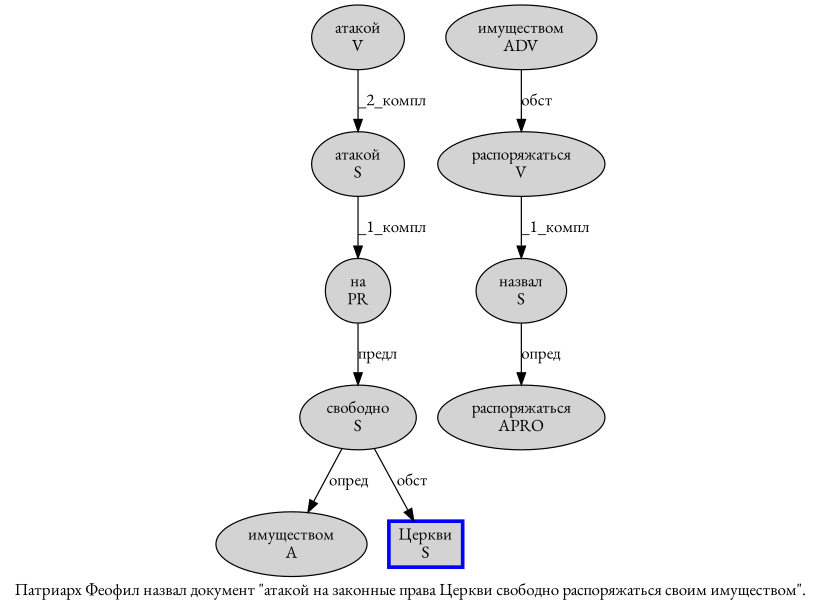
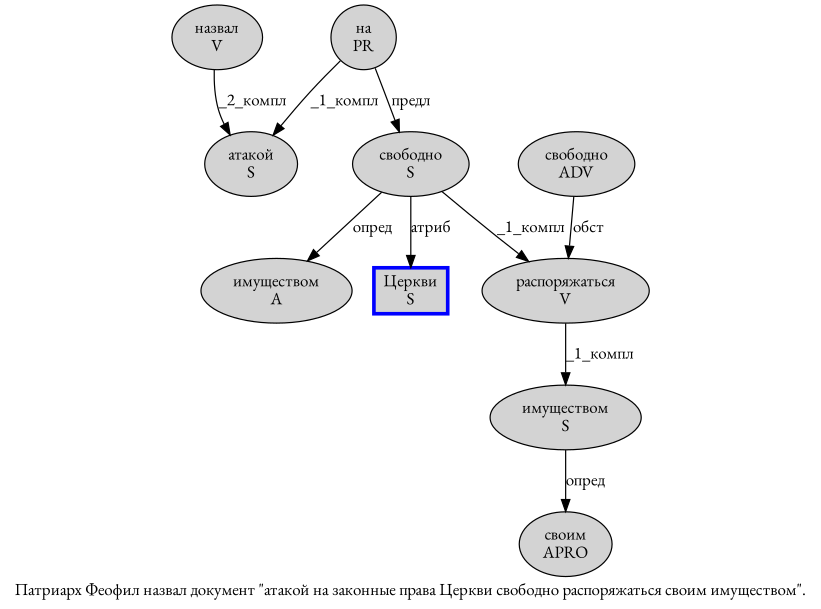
node "атакой V": label "атакой V" -> "назвал V"
node "имуществом ADV": label "имуществом ADV" -> "свободно ADV"
edge "атакой S" -> "на PR": reversed
edge "свободно S" -> "распоряжаться V": added, label "_1_компл"
node "назвал S": label "назвал S" -> "имуществом S"
node "распоряжаться APRO": label "распоряжаться APRO" -> "своим APRO"
edge "свободно S" -> "Церкви S": label "обст" -> "атриб"
